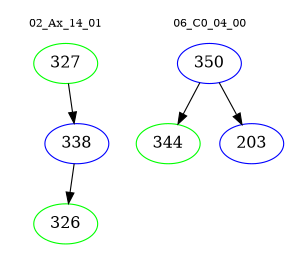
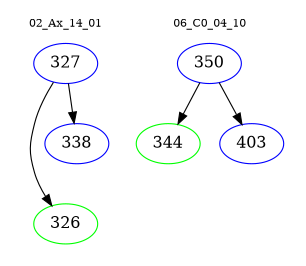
cluster "06_C0_04_00": label "06_C0_04_00" -> "06_C0_04_10"
node "327": color green -> blue
node "203": label "203" -> "403"
edge "338" -> "326": now "327" -> "326"
